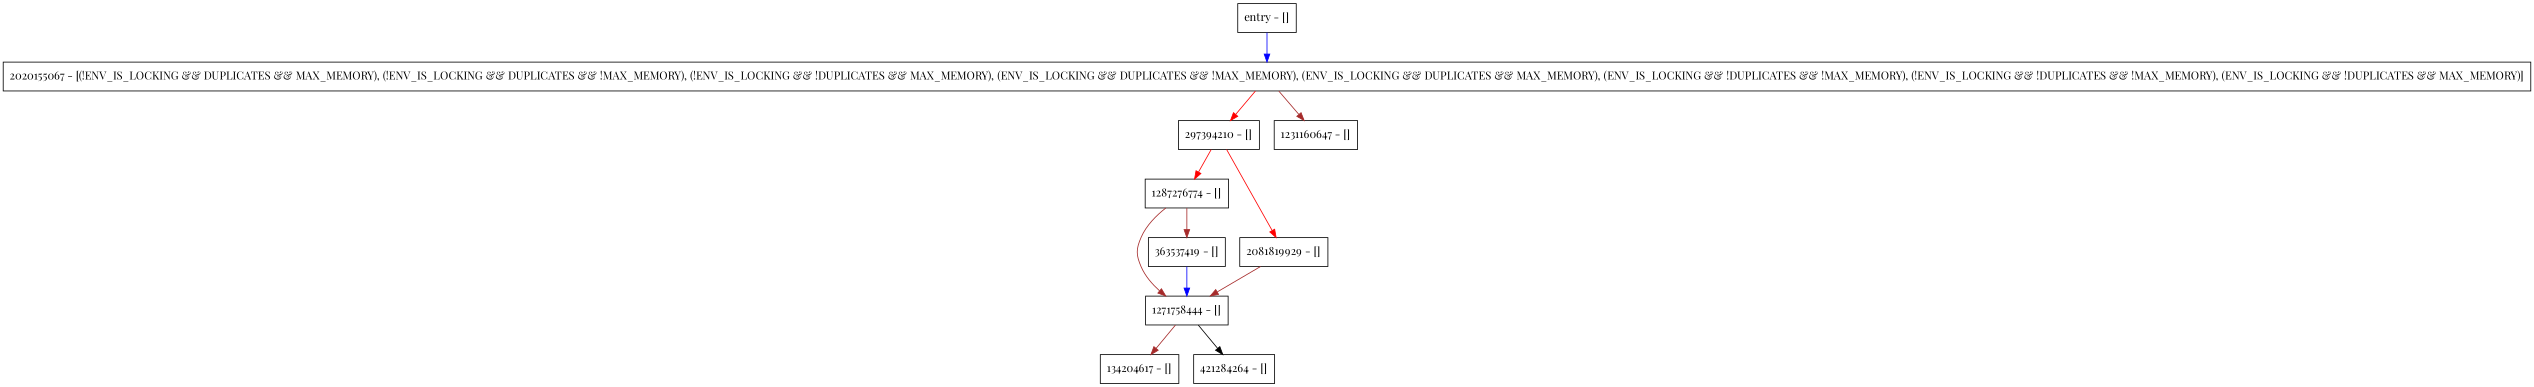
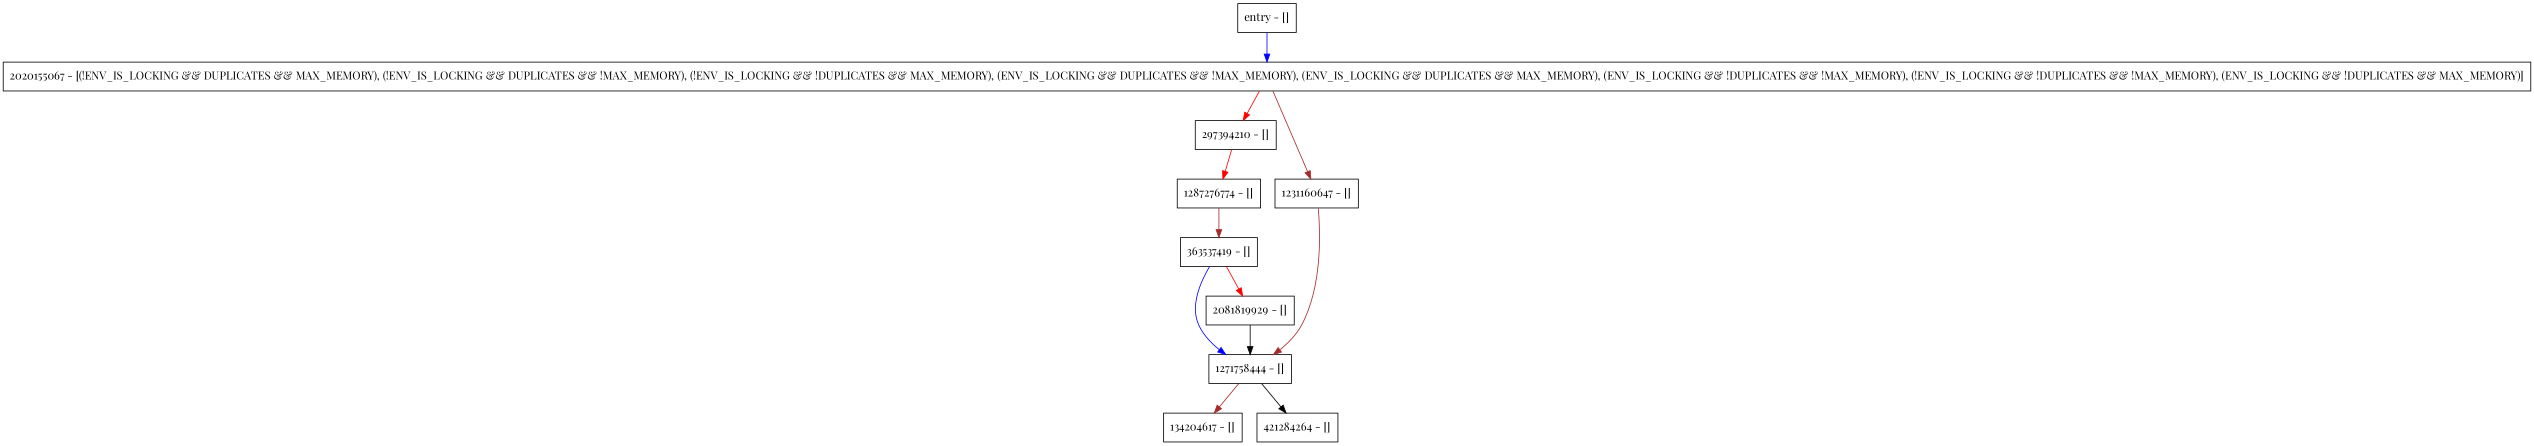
edge "297394210 - []" -> "2081819929 - []": now "363537419 - []" -> "2081819929 - []"
edge "1287276774 - []" -> "1271758444 - []": now "1231160647 - []" -> "1271758444 - []"
edge "2081819929 - []" -> "1271758444 - []": color brown -> black
